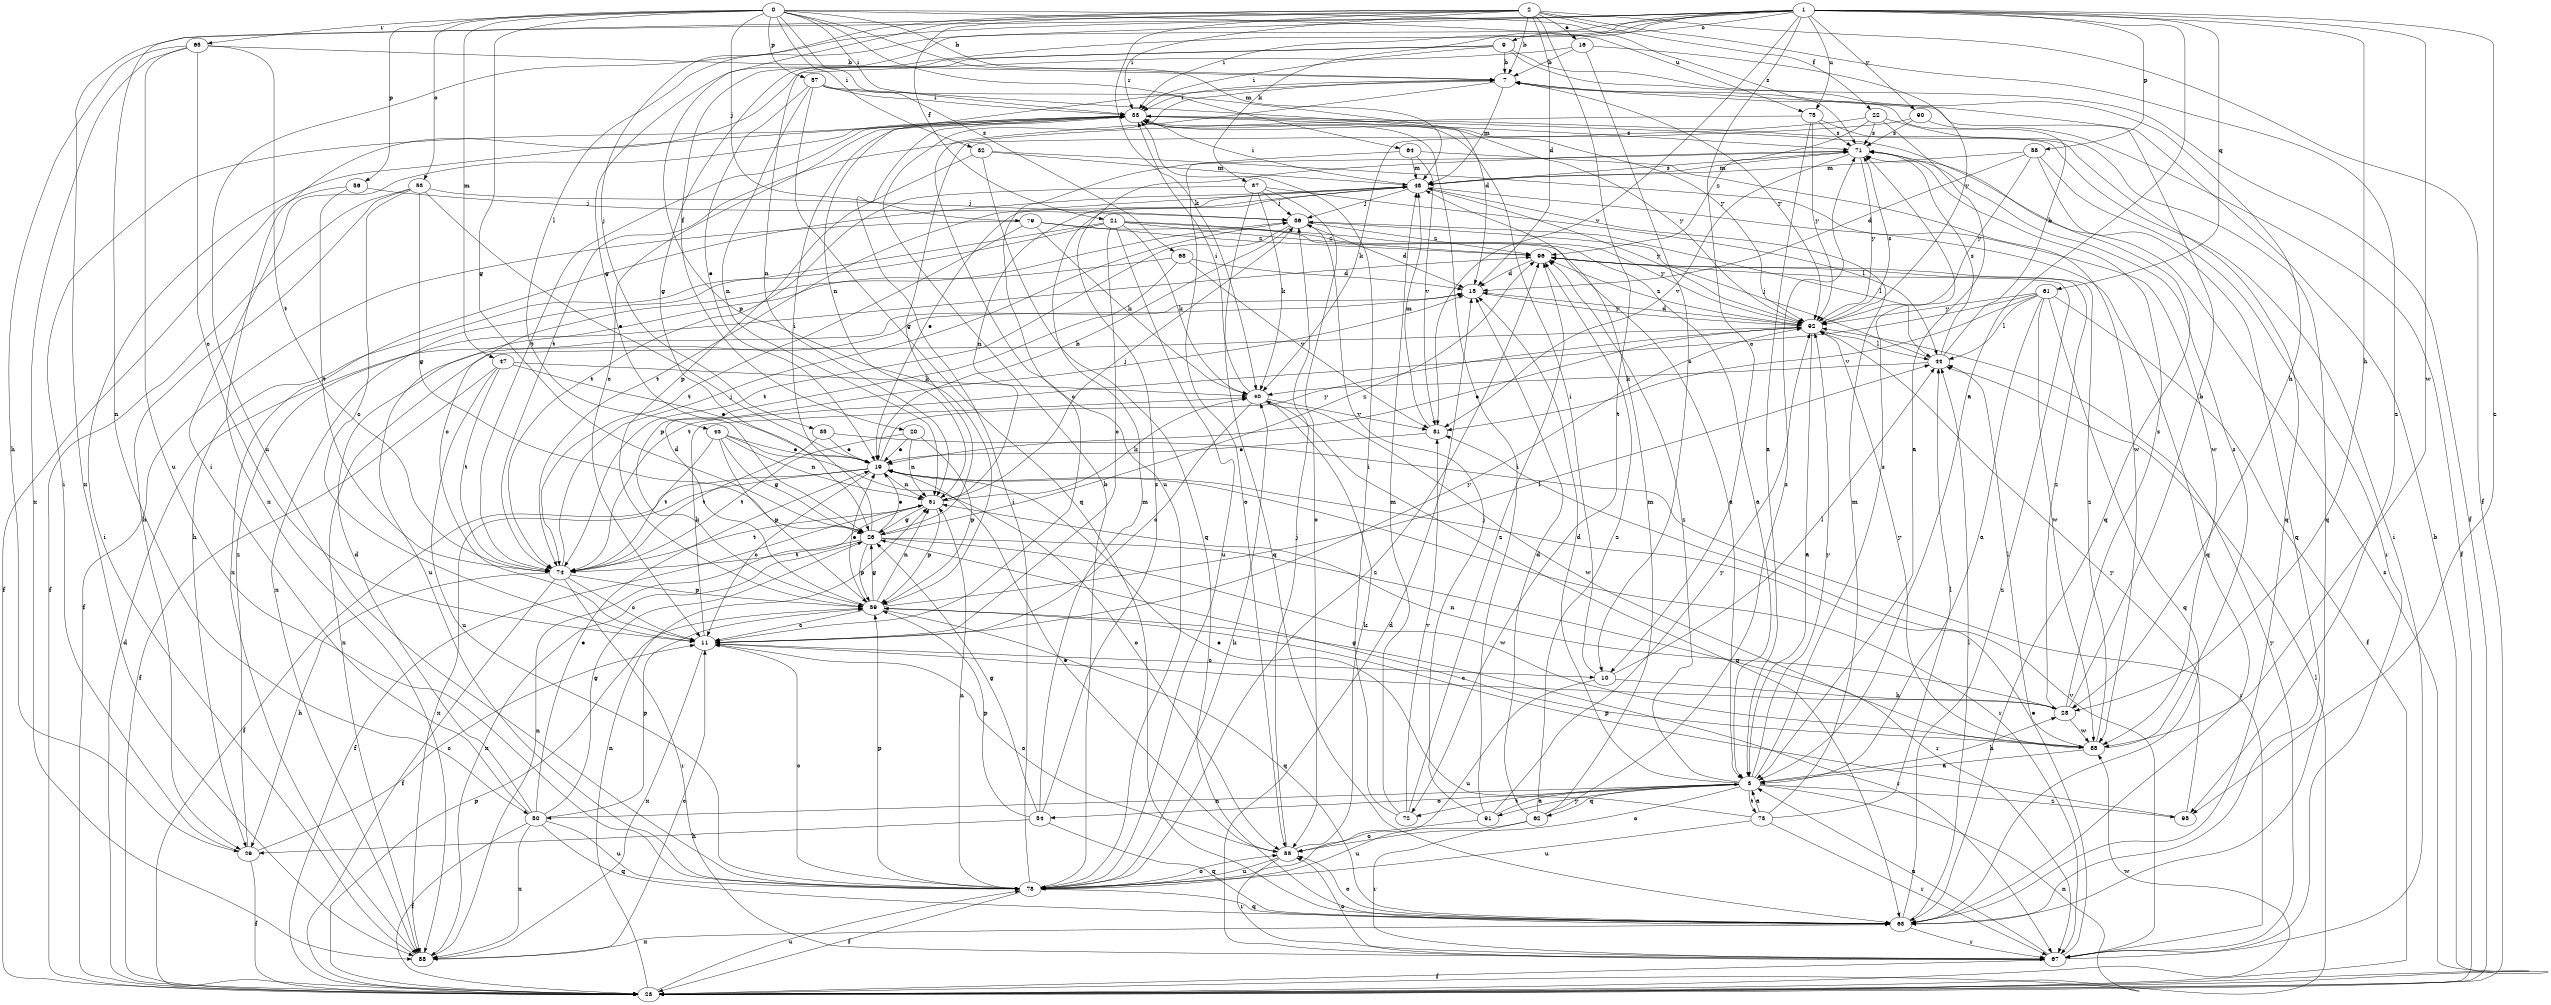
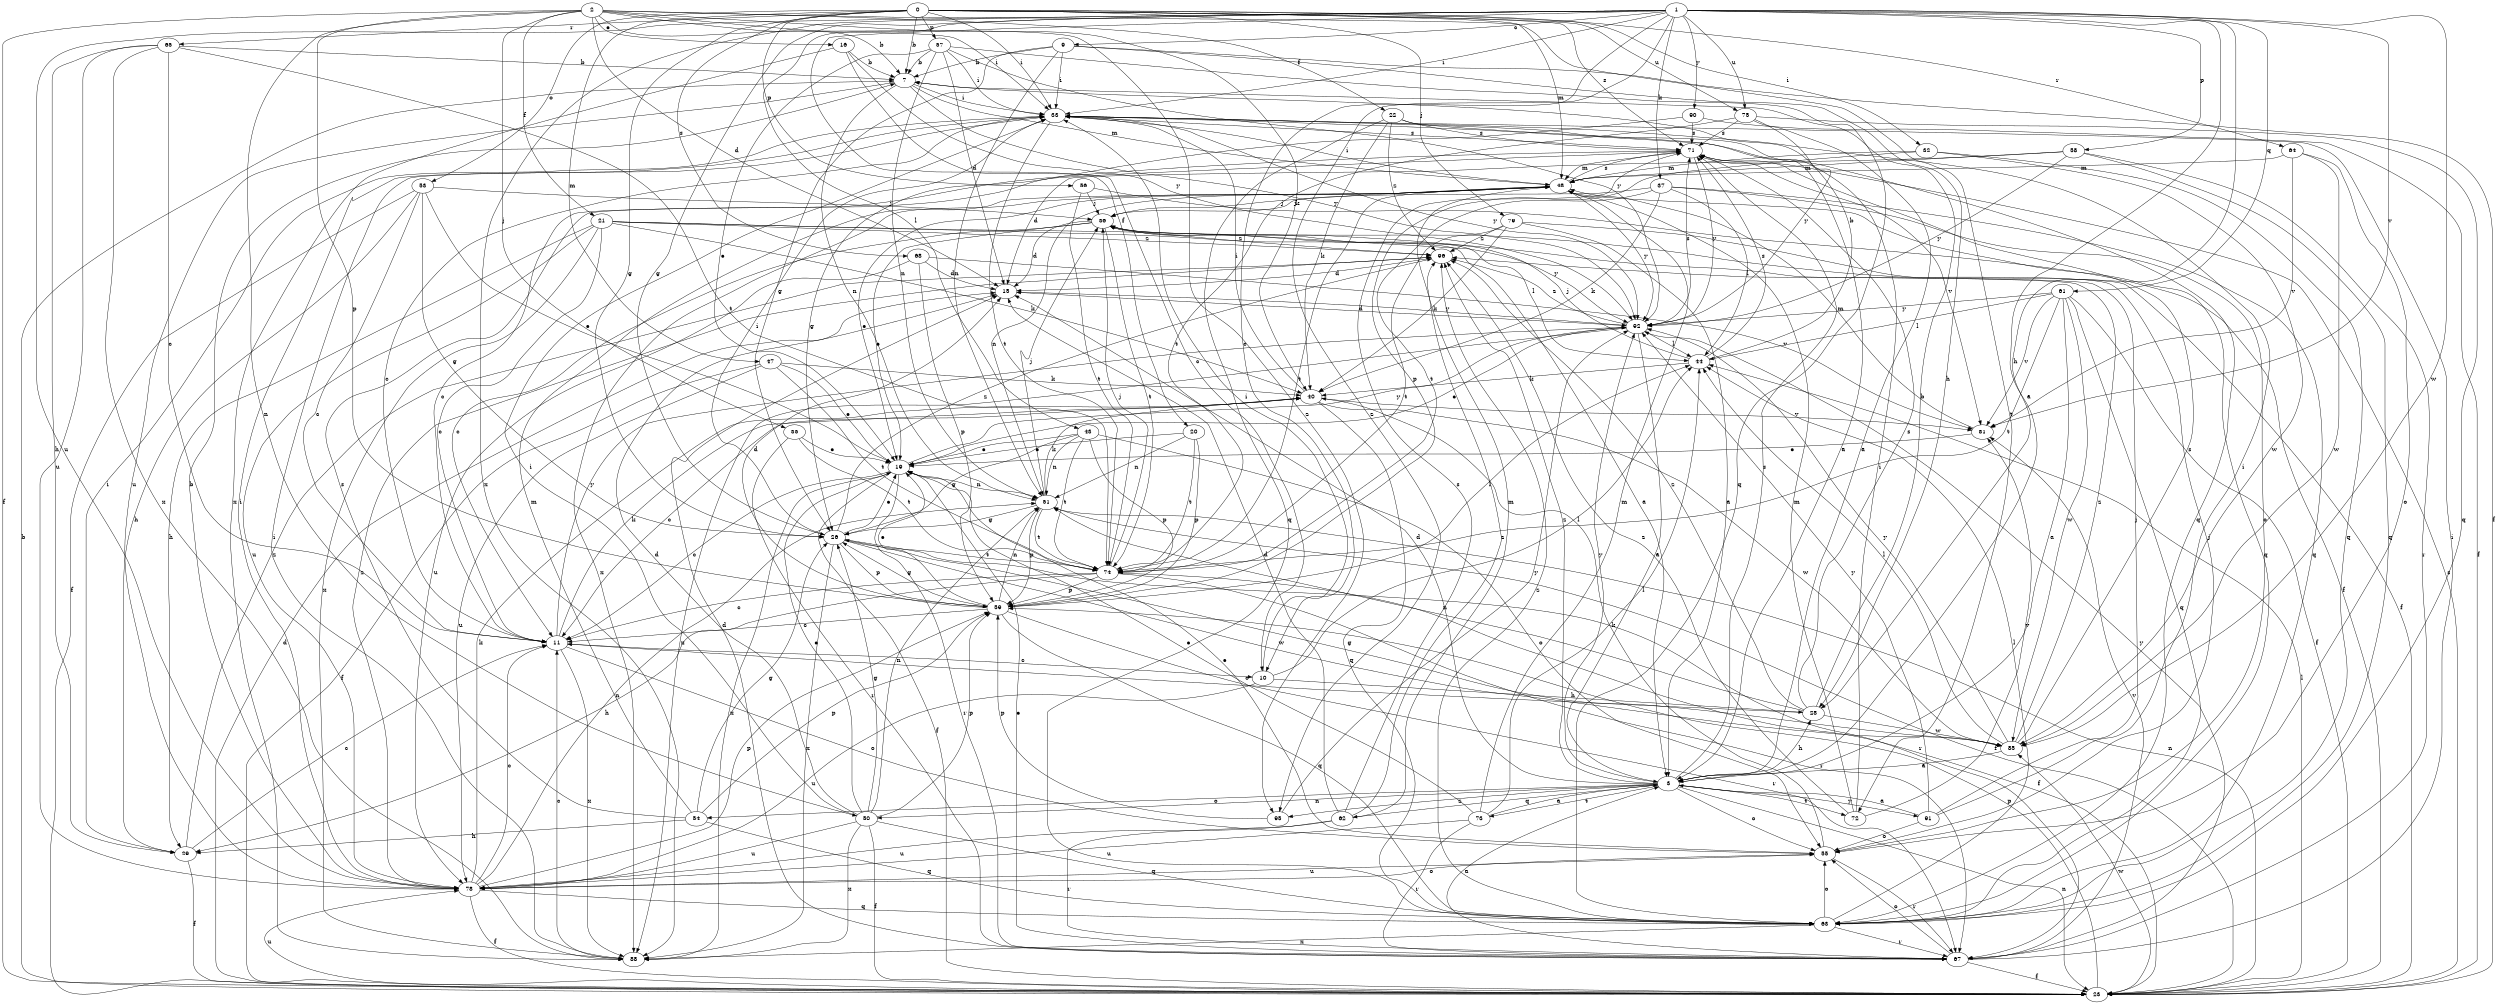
edge "57" -> "7": added, label "b"
edge "36" -> "19": label "b" -> "e"
edge "88" -> "51": now "50" -> "51"
